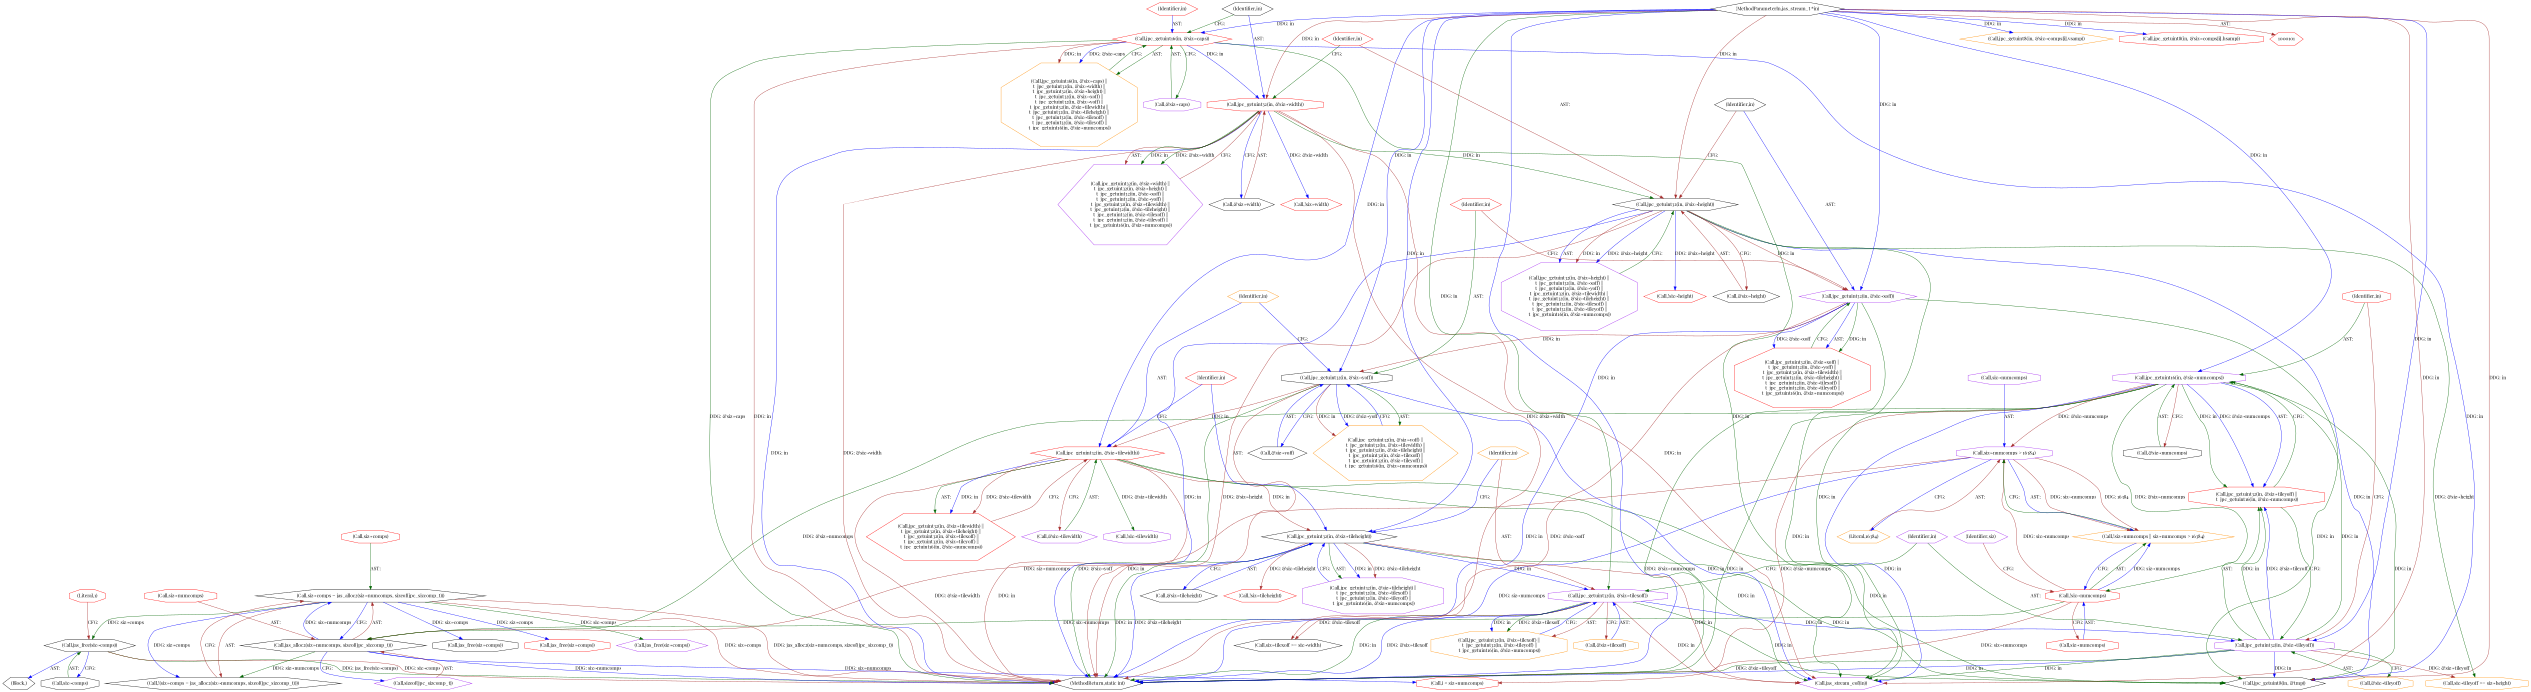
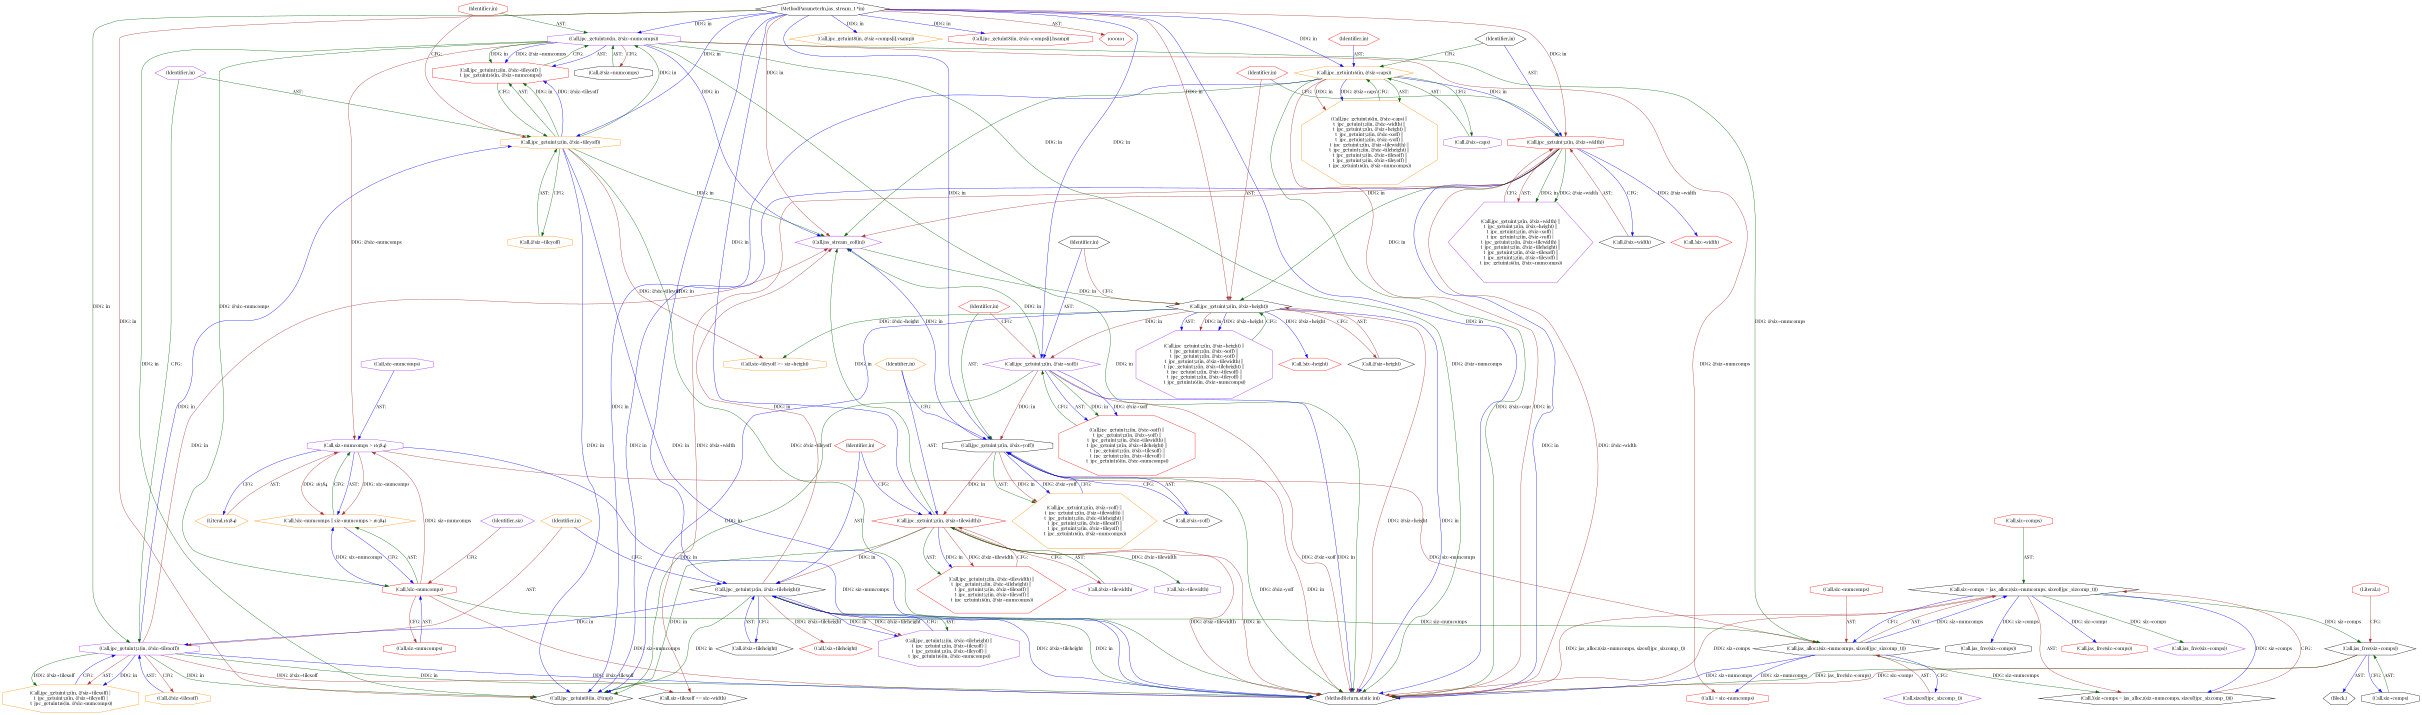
node "(Call,jpc_getuint16(in, &siz->caps))": color red -> darkorange
edge "(Call,jpc_getuint32(in, &siz->width))" -> "(Call,jpc_getuint8(in, &tmp))": added, label "DDG: in"
edge "(Call,jpc_getuint32(in, &siz->height))" -> "(Call,jas_stream_eof(in))": reversed
node "(Call,jpc_getuint32(in, &siz->tileyoff))": color purple -> darkorange
